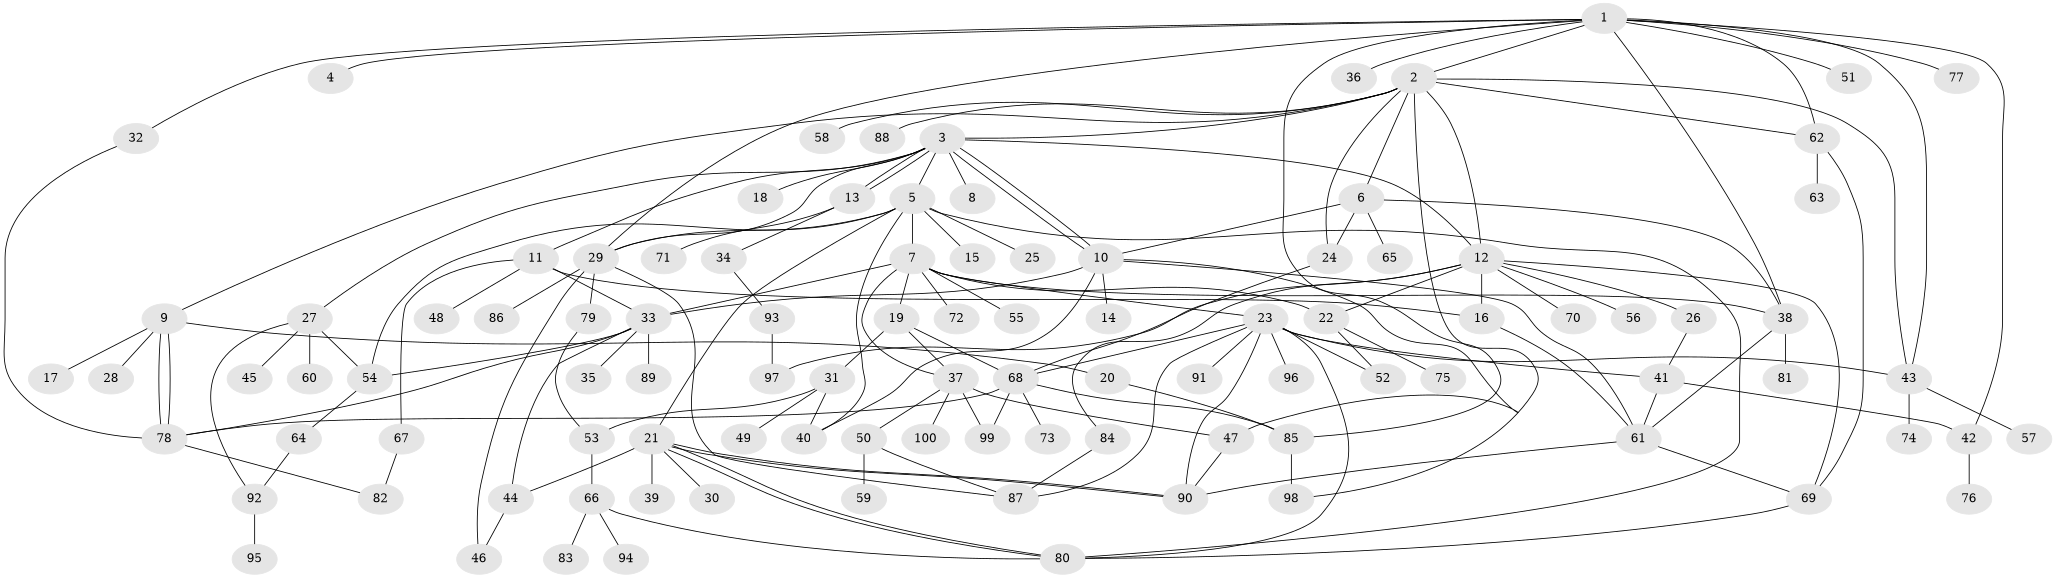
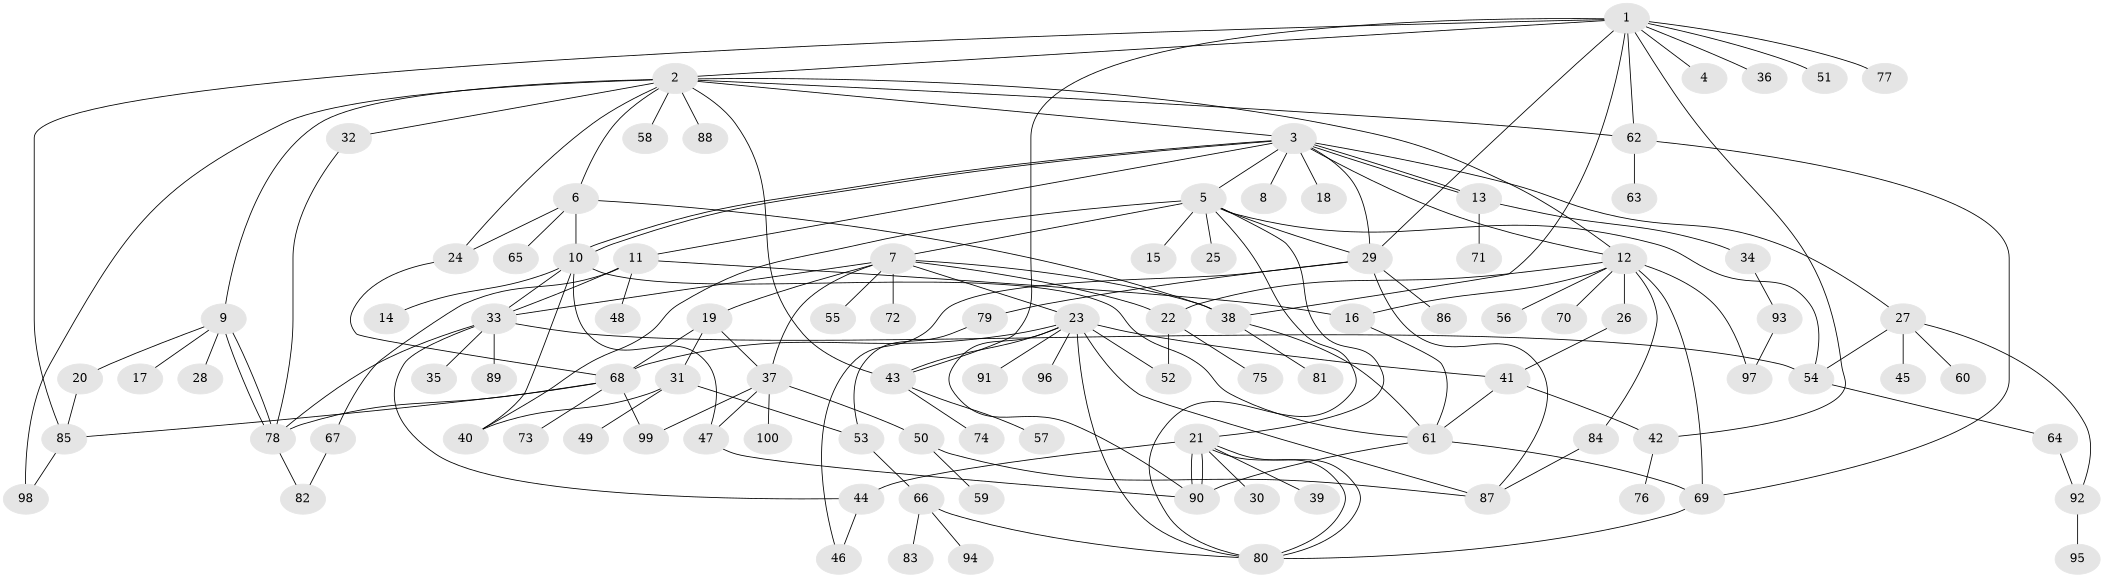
edge "1" -- "32": now "2" -- "32"
